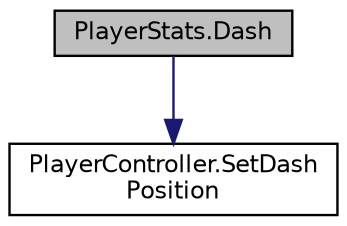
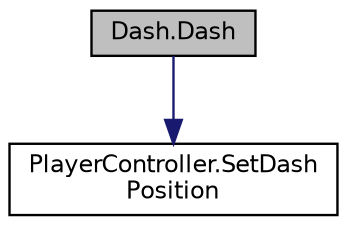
node "PlayerStats.Dash": label "PlayerStats.Dash" -> "Dash.Dash"
